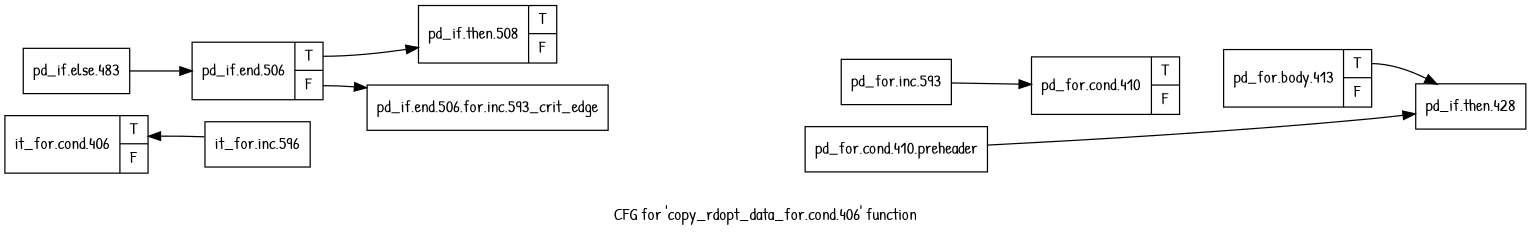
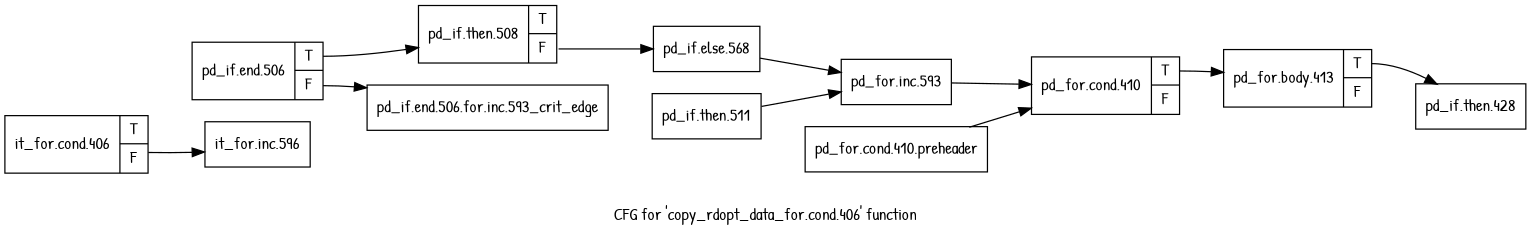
node "pd_if.else.568": added
node "pd_if.else.483": removed
edge "pd_for.cond.410" -> "pd_for.body.413": added
node "pd_if.then.511": added
edge "pd_for.cond.410.preheader" -> "pd_if.then.428": now "pd_for.cond.410.preheader" -> "pd_for.cond.410"
edge "it_for.inc.596" -> "it_for.cond.406": reversed
